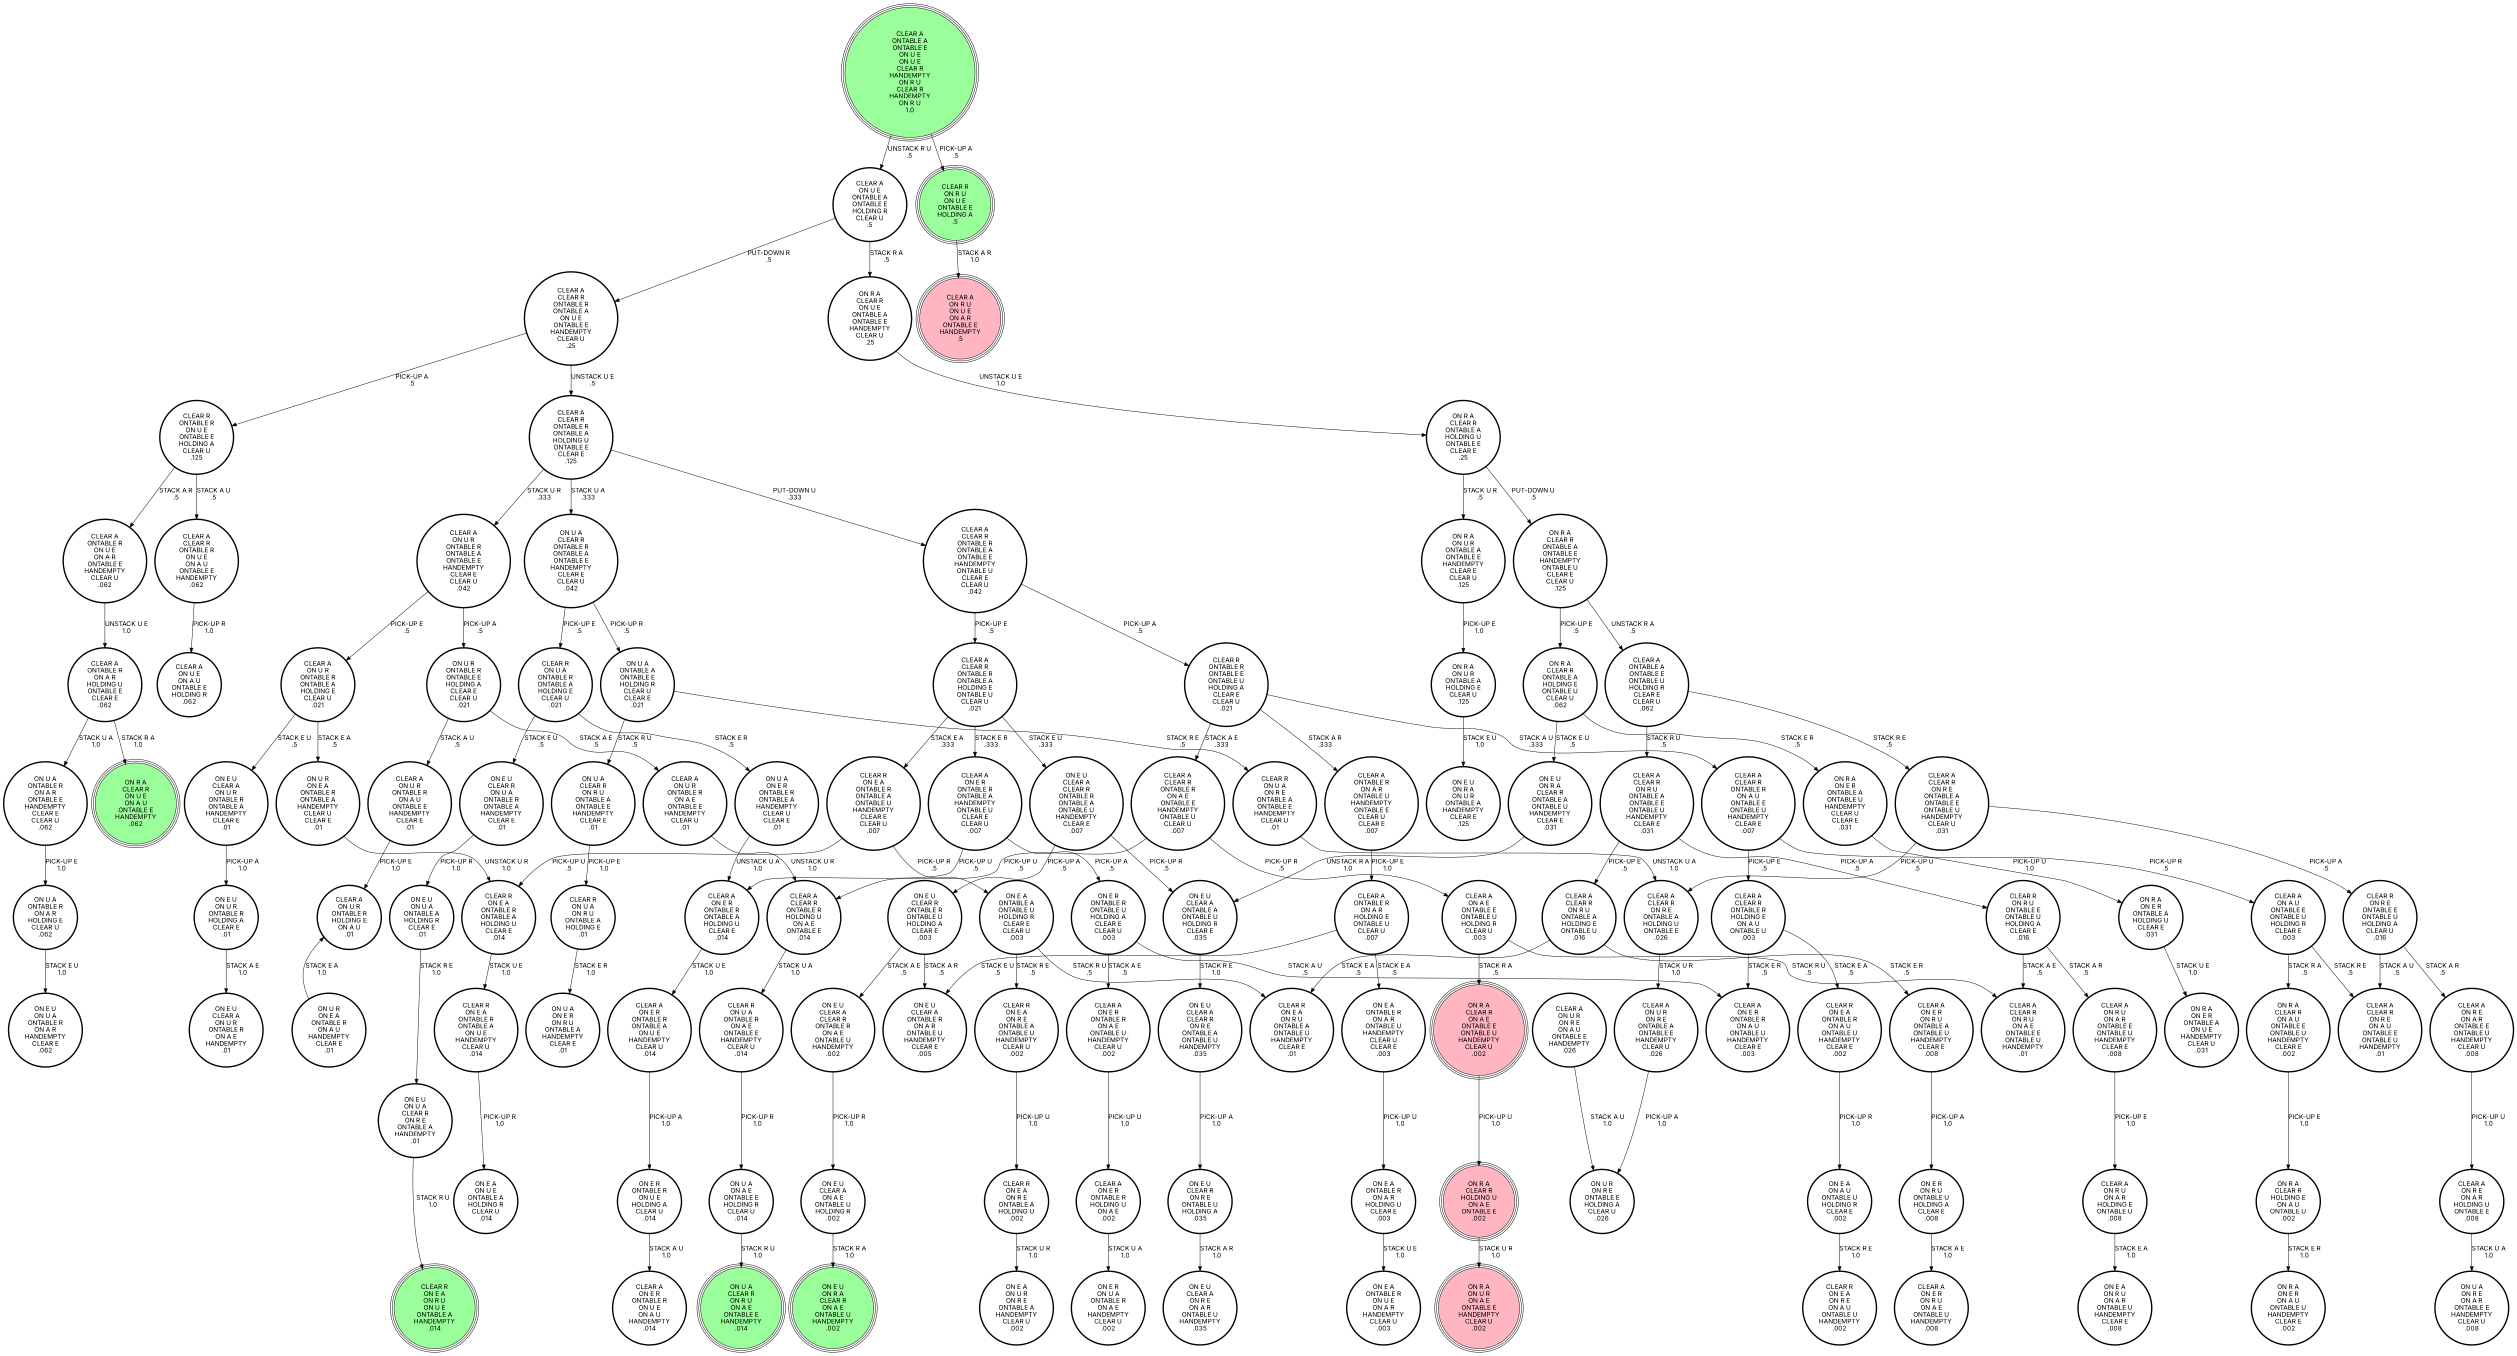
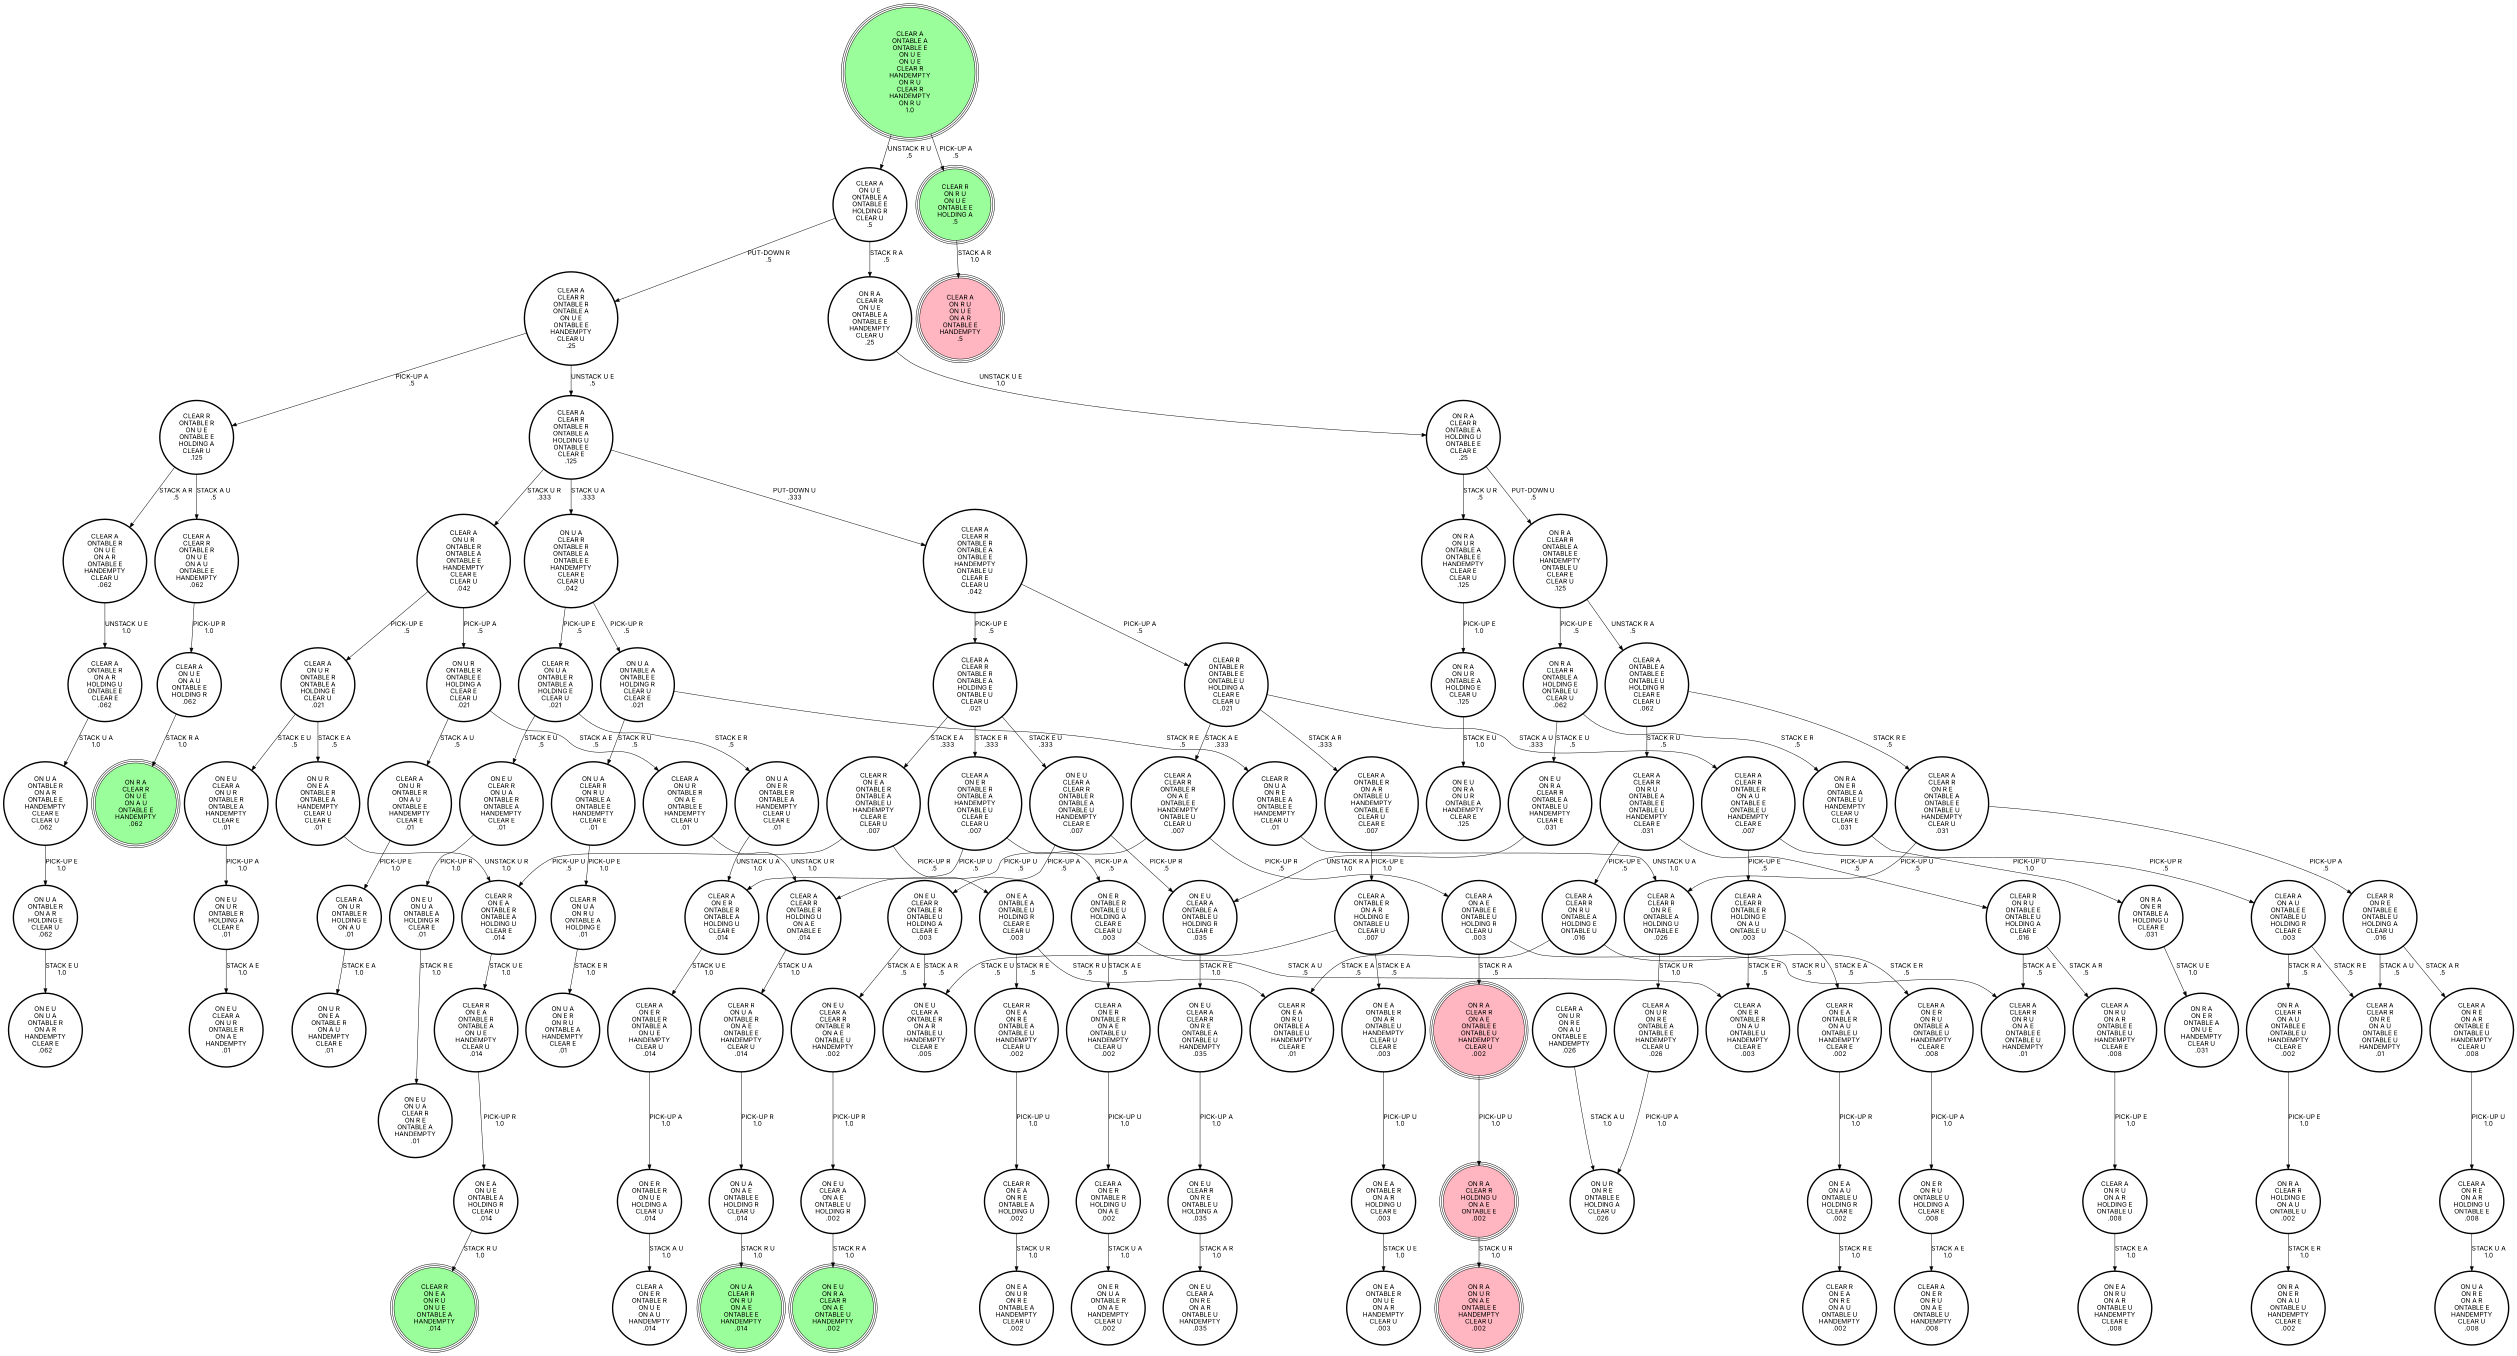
edge "CLEAR A ONTABLE R ON A R HOLDING U ONTABLE E CLEAR E .062" -> "ON R A CLEAR R ON U E ON A U ONTABLE E HANDEMPTY .062": now "CLEAR A ON U E ON A U ONTABLE E HOLDING R .062" -> "ON R A CLEAR R ON U E ON A U ONTABLE E HANDEMPTY .062"
edge "ON U R ON E A ONTABLE R ON A U HANDEMPTY CLEAR E .01" -> "CLEAR A ON U R ONTABLE R HOLDING E ON A U .01": reversed
edge "ON E U ON U A CLEAR R ON R E ONTABLE A HANDEMPTY .01" -> "CLEAR R ON E A ON R U ON U E ONTABLE A HANDEMPTY .014": now "ON E A ON U E ONTABLE A HOLDING R CLEAR U .014" -> "CLEAR R ON E A ON R U ON U E ONTABLE A HANDEMPTY .014"
